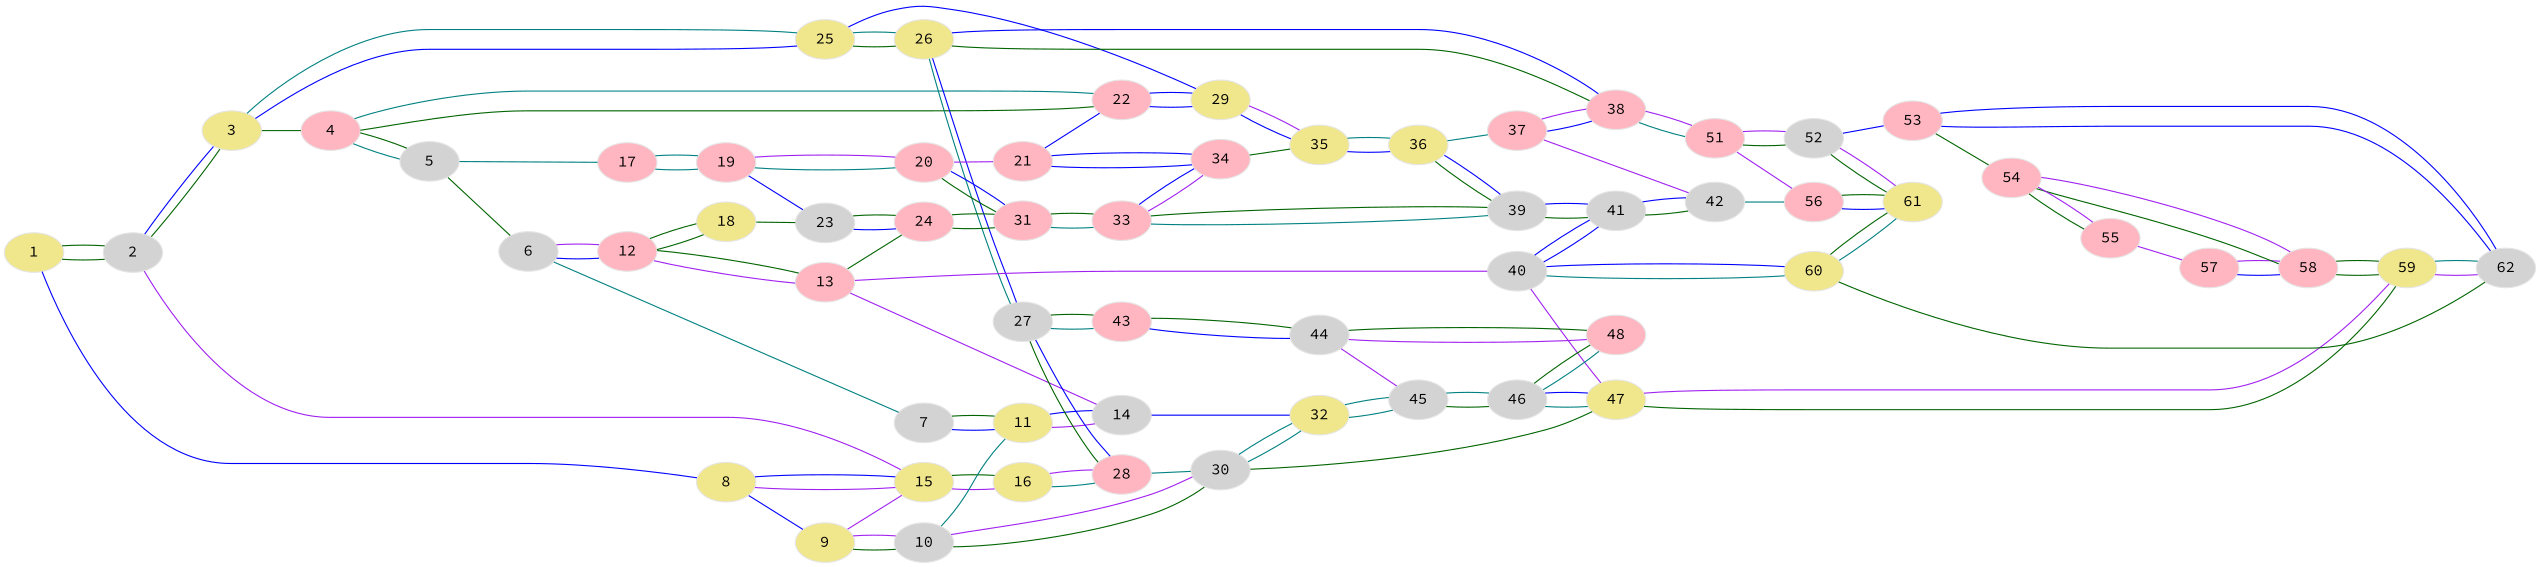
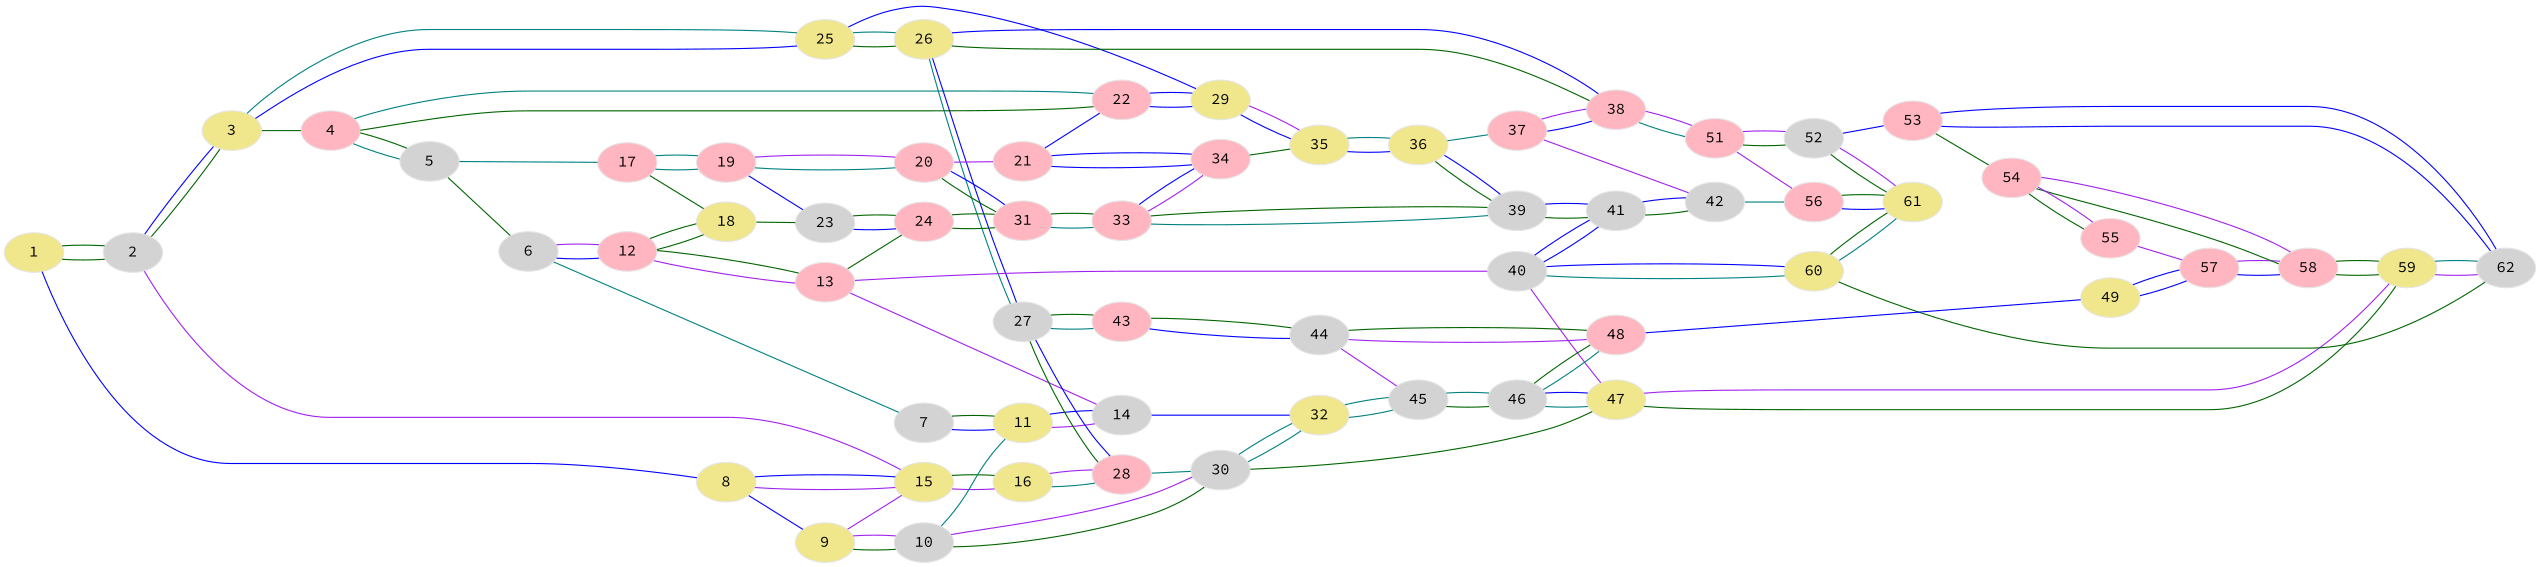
edge "17" -- "18": added
node "49": added
